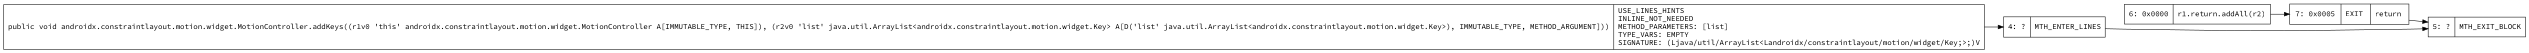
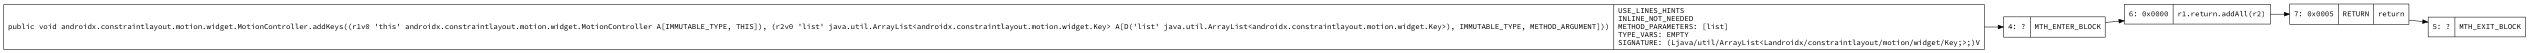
node "7: 0x0005": text "EXIT" -> "RETURN"
node "4: ?": text "MTH_ENTER_LINES" -> "MTH_ENTER_BLOCK"
edge "4: ?" -> "5: ?": now "4: ?" -> "6: 0x0000"
